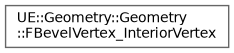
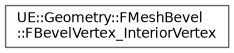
node "UE::Geometry::Geometry ::FBevelVertex_InteriorVertex": label "UE::Geometry::Geometry ::FBevelVertex_InteriorVertex" -> "UE::Geometry::FMeshBevel ::FBevelVertex_InteriorVertex"
